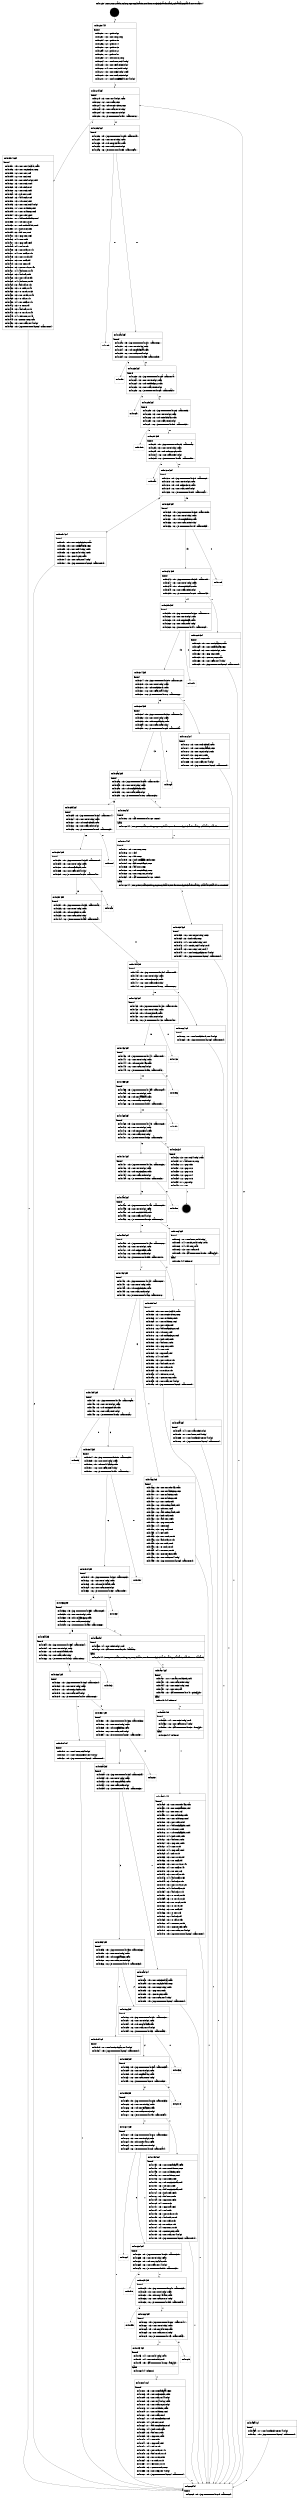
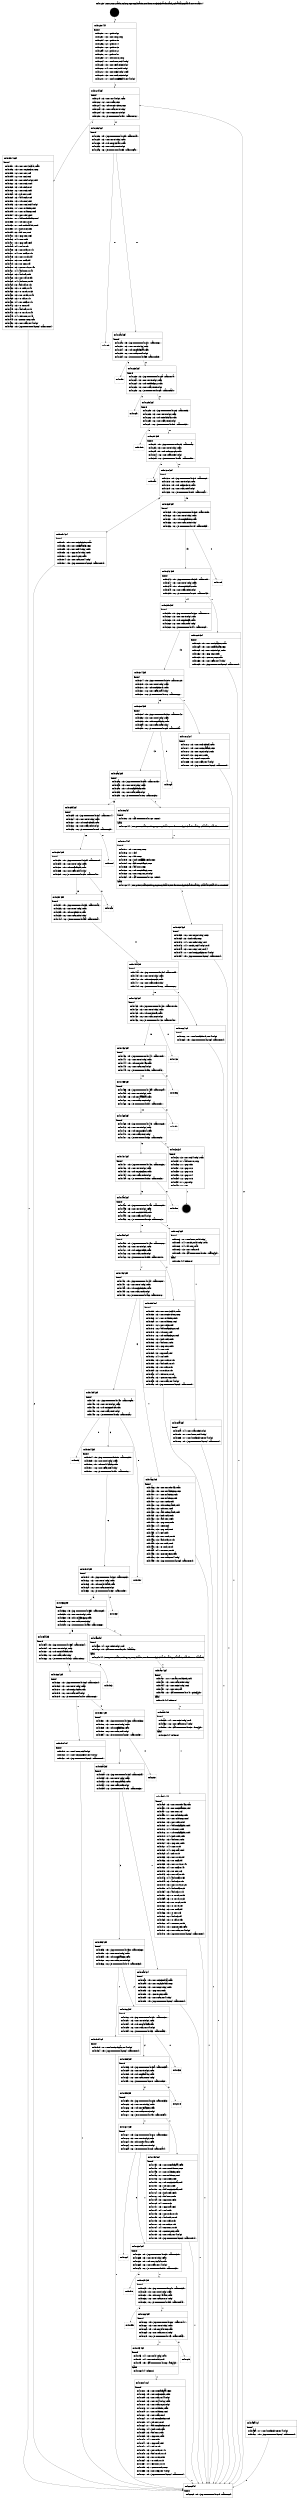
node "0x401f41": removed
edge "0x401504 [25]" -> "0x401bb7": now "0x4014eb [25]" -> "0x401bb7"
